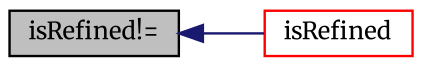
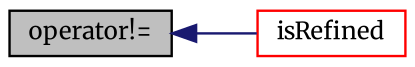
node "isRefined!=": label "isRefined!=" -> "operator!="
